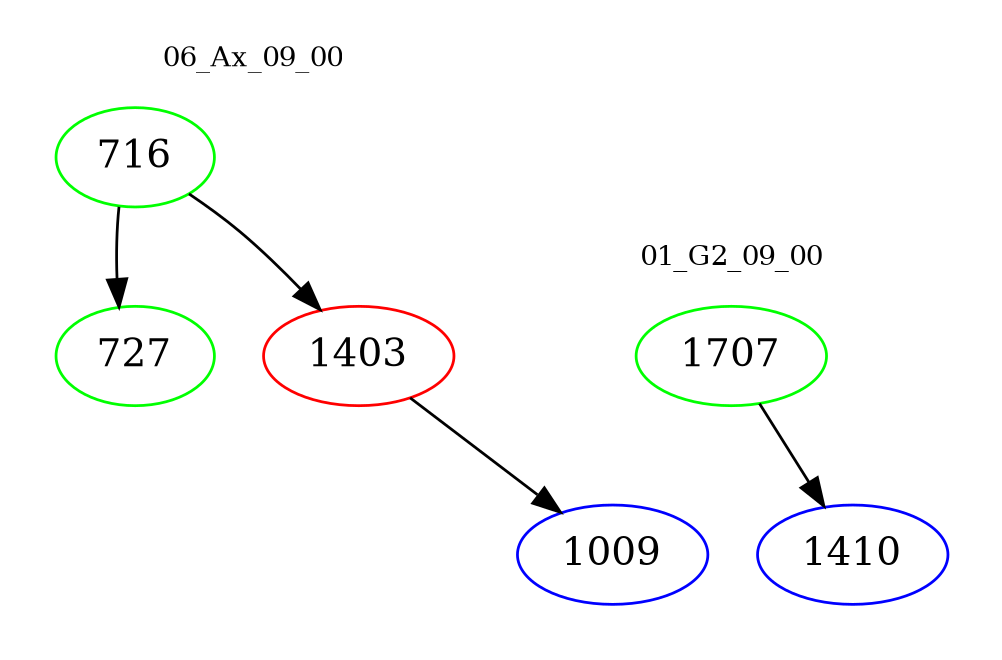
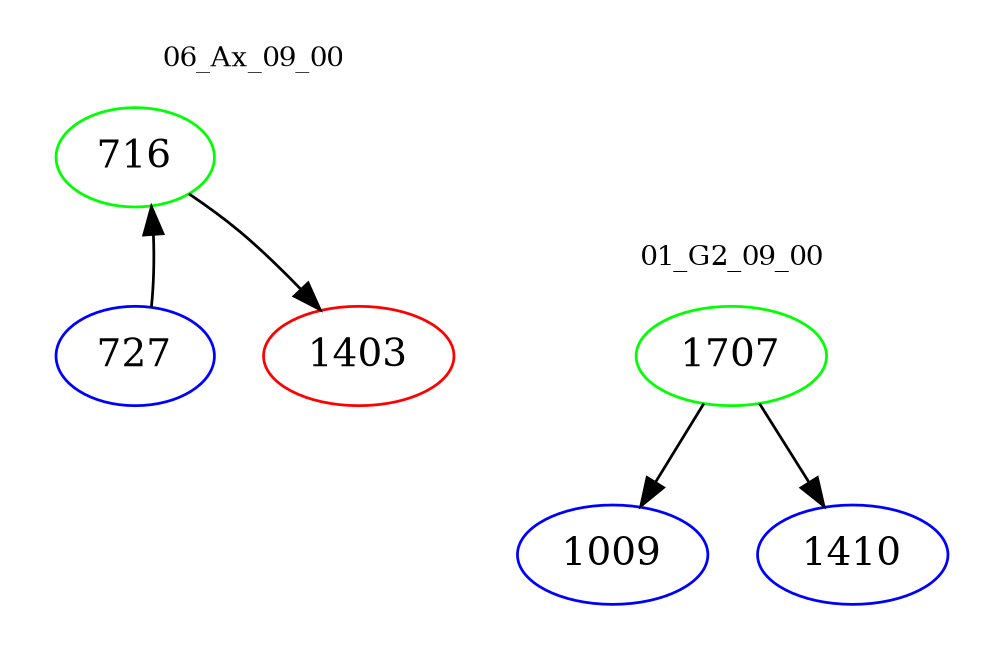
edge "716" -> "727": reversed
node "727": color green -> blue
edge "1403" -> "1009": now "1707" -> "1009"
